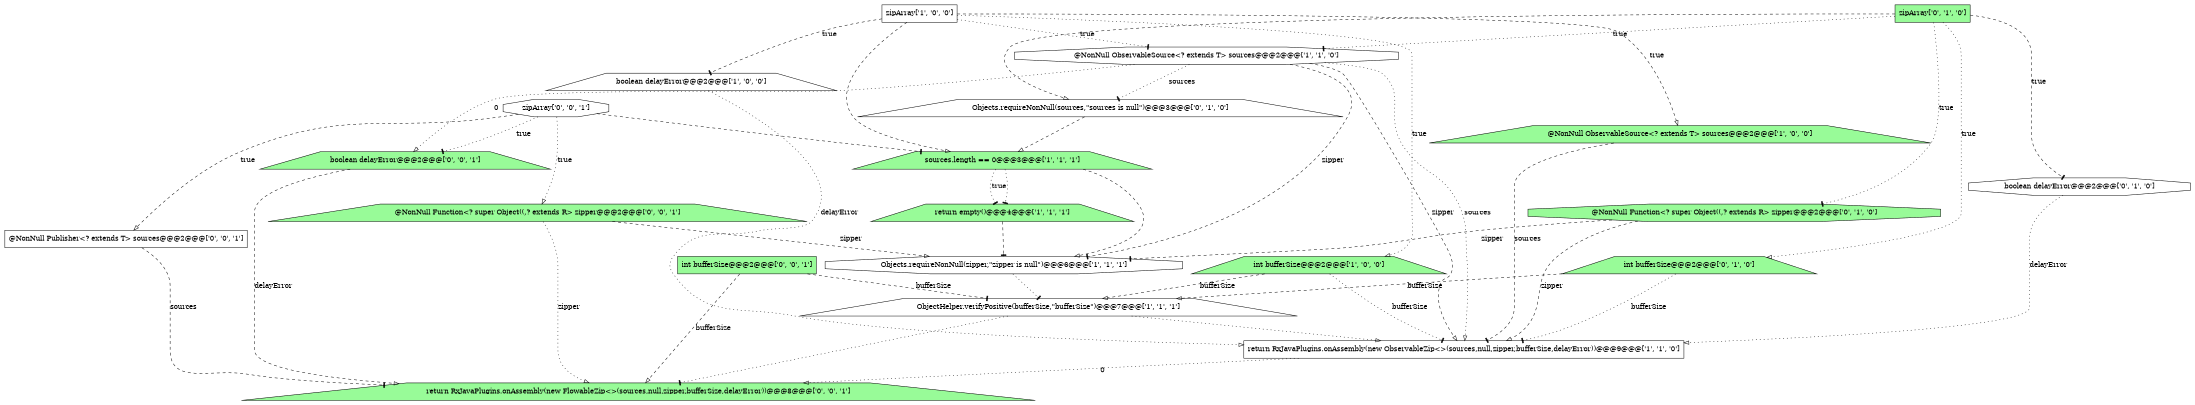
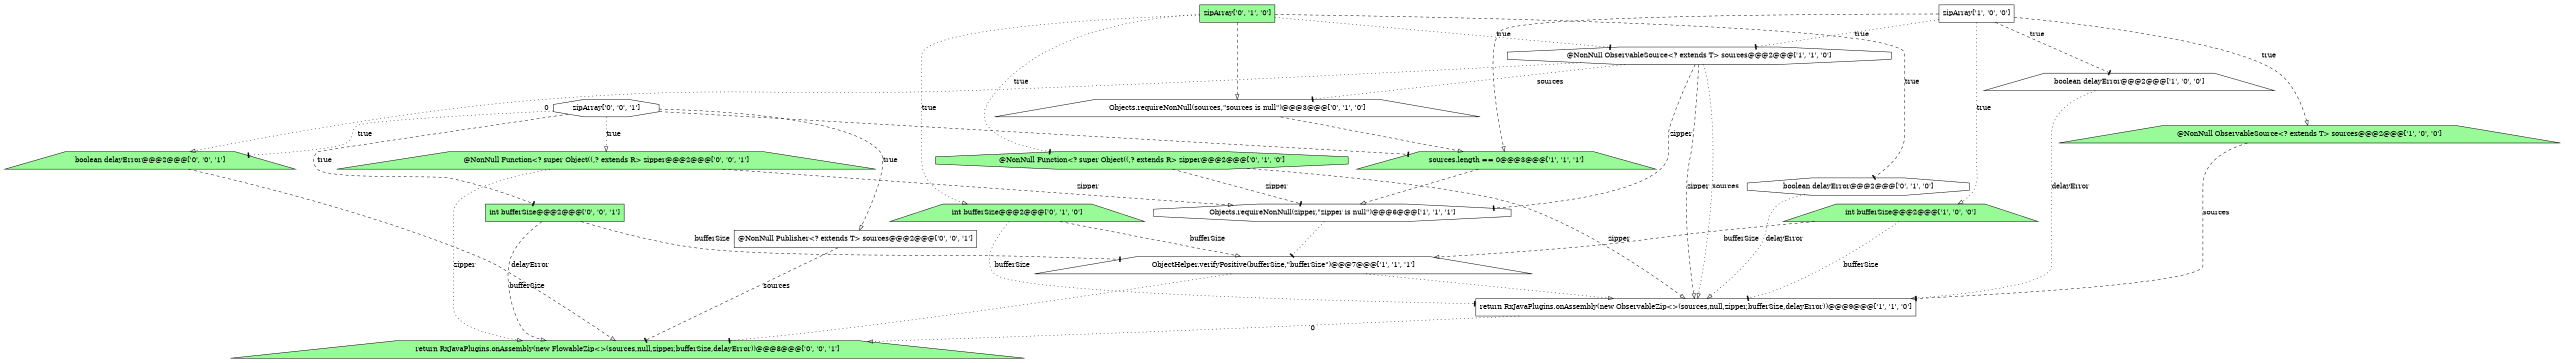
edge "zipArray['0', '0', '1']" -> "int bufferSize@@@2@@@['0', '0', '1']": added, label "true"
node "return empty()@@@4@@@['1', '1', '1']": removed
